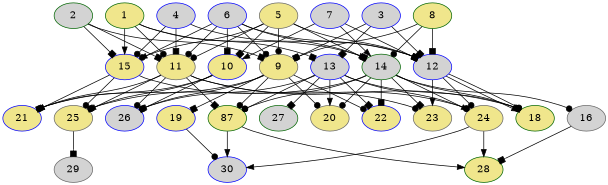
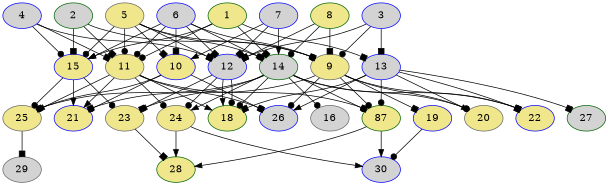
edge "13" -> "24": removed
edge "16" -> "28": now "23" -> "28"
